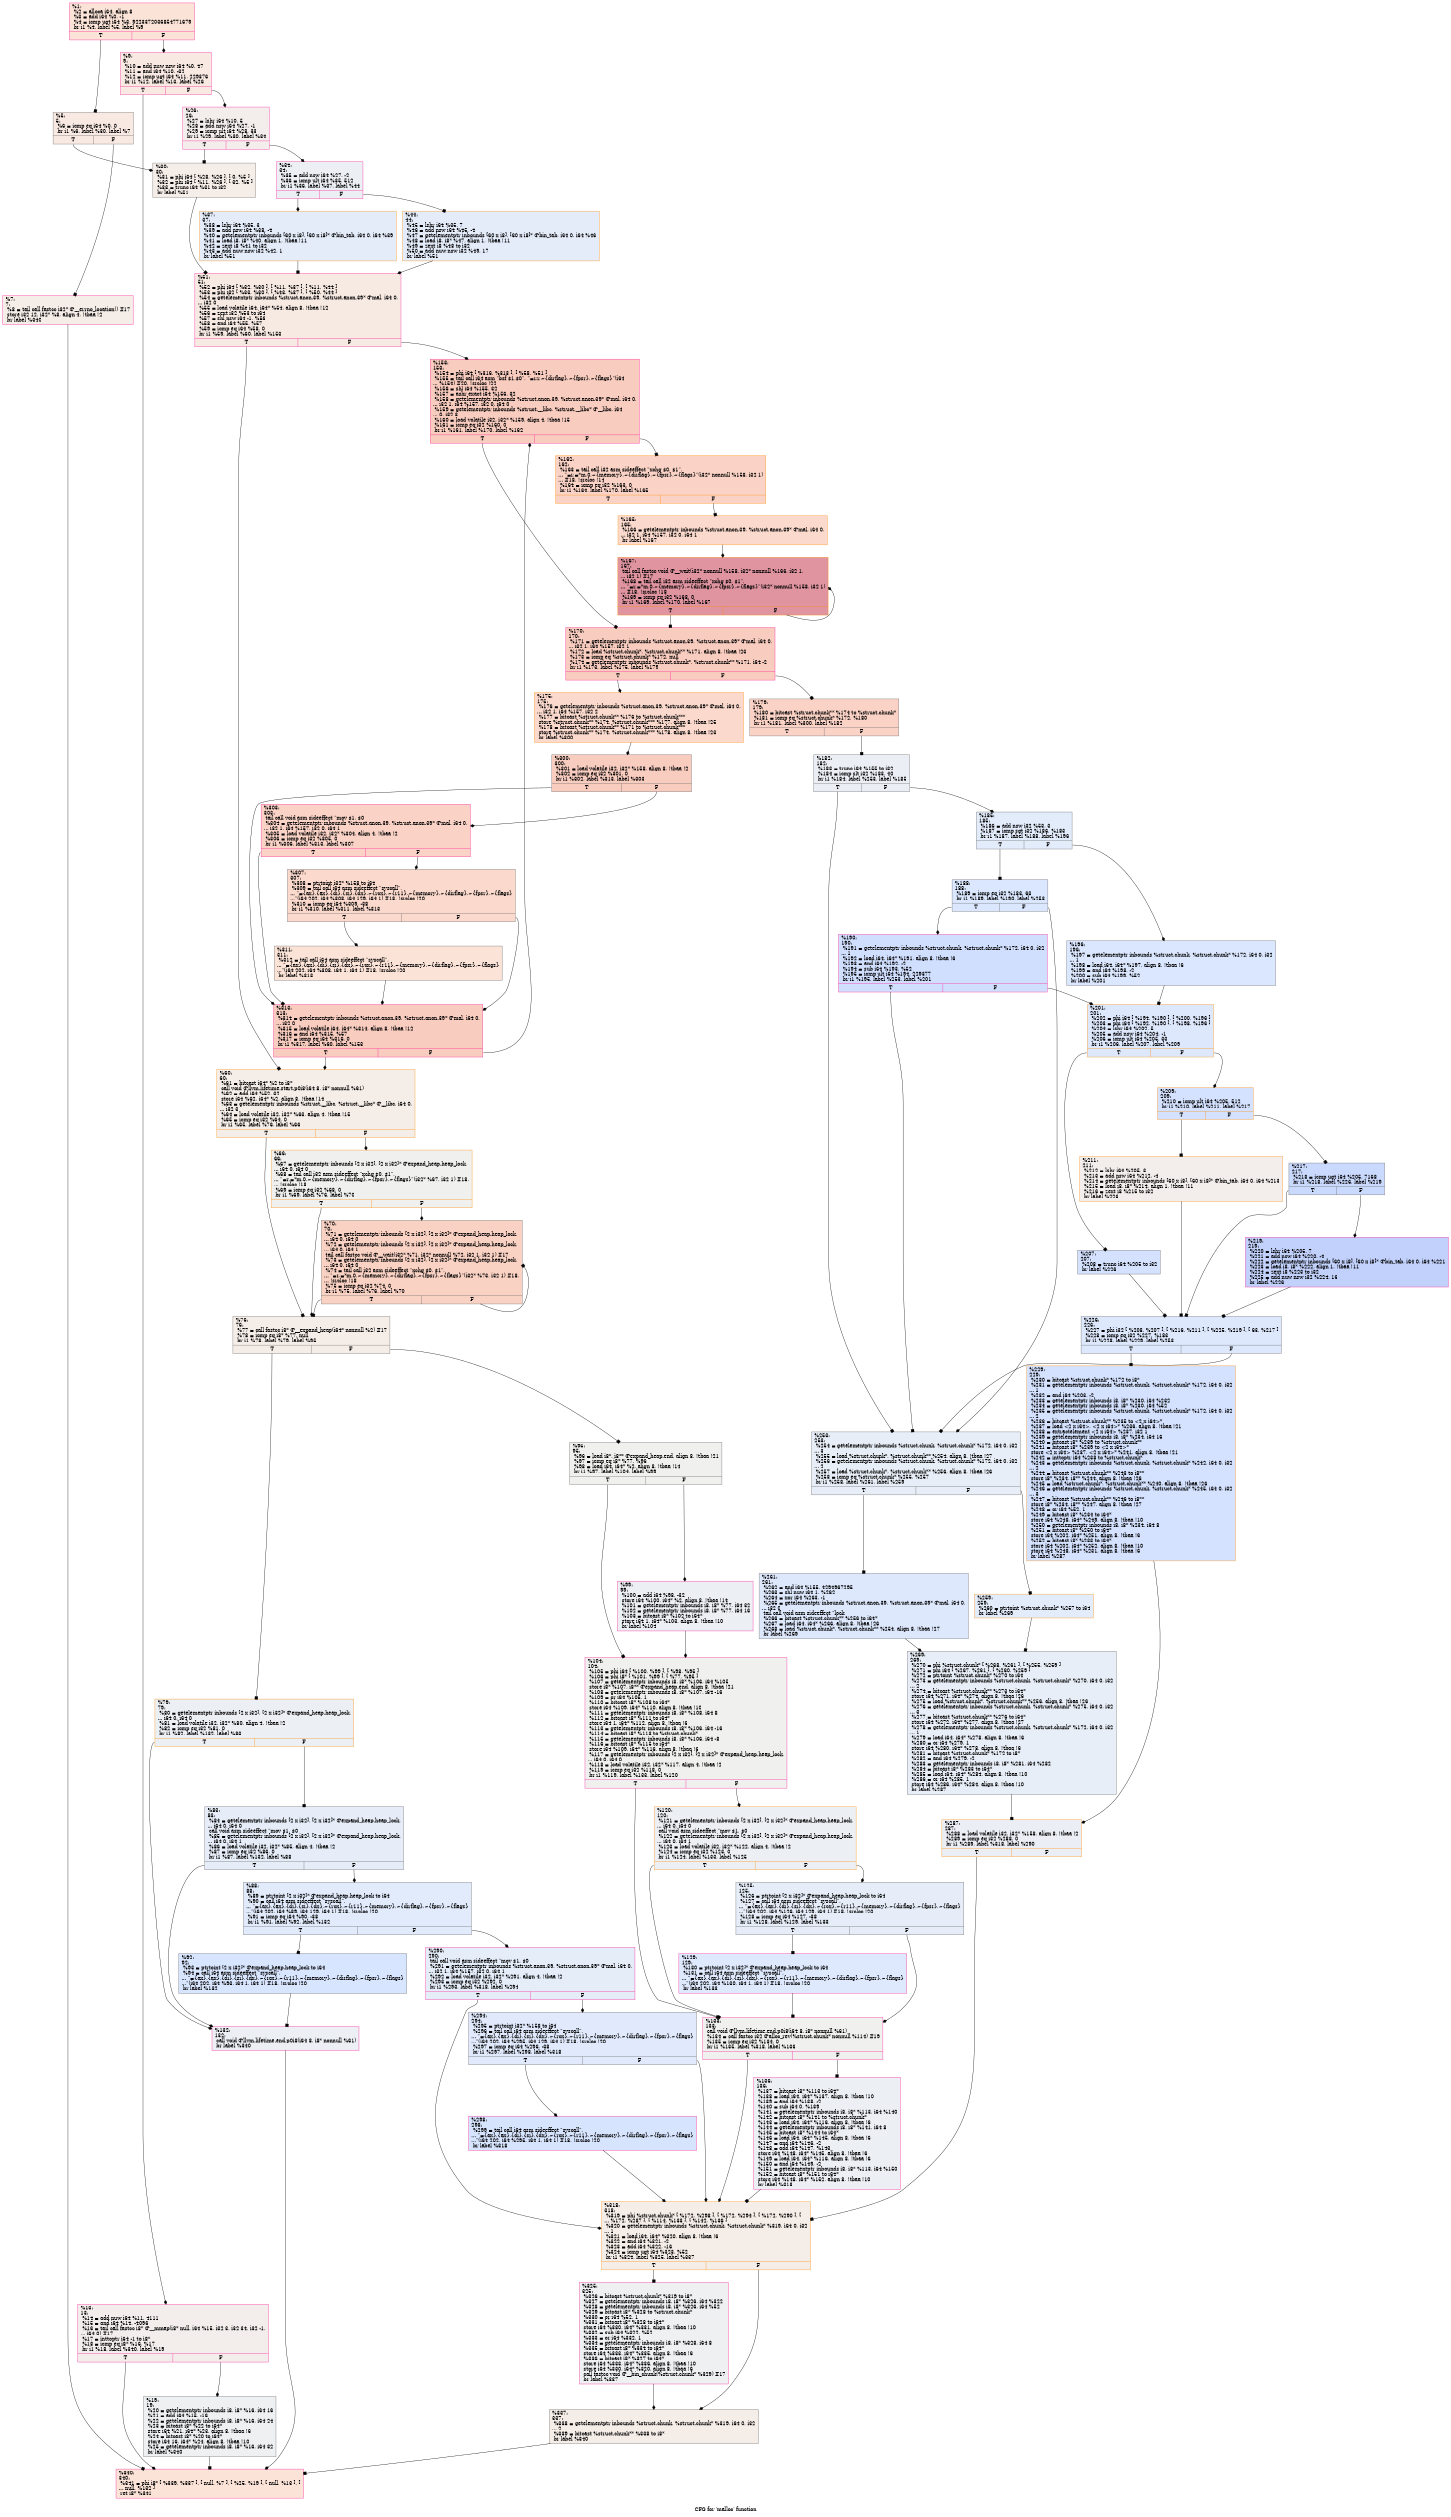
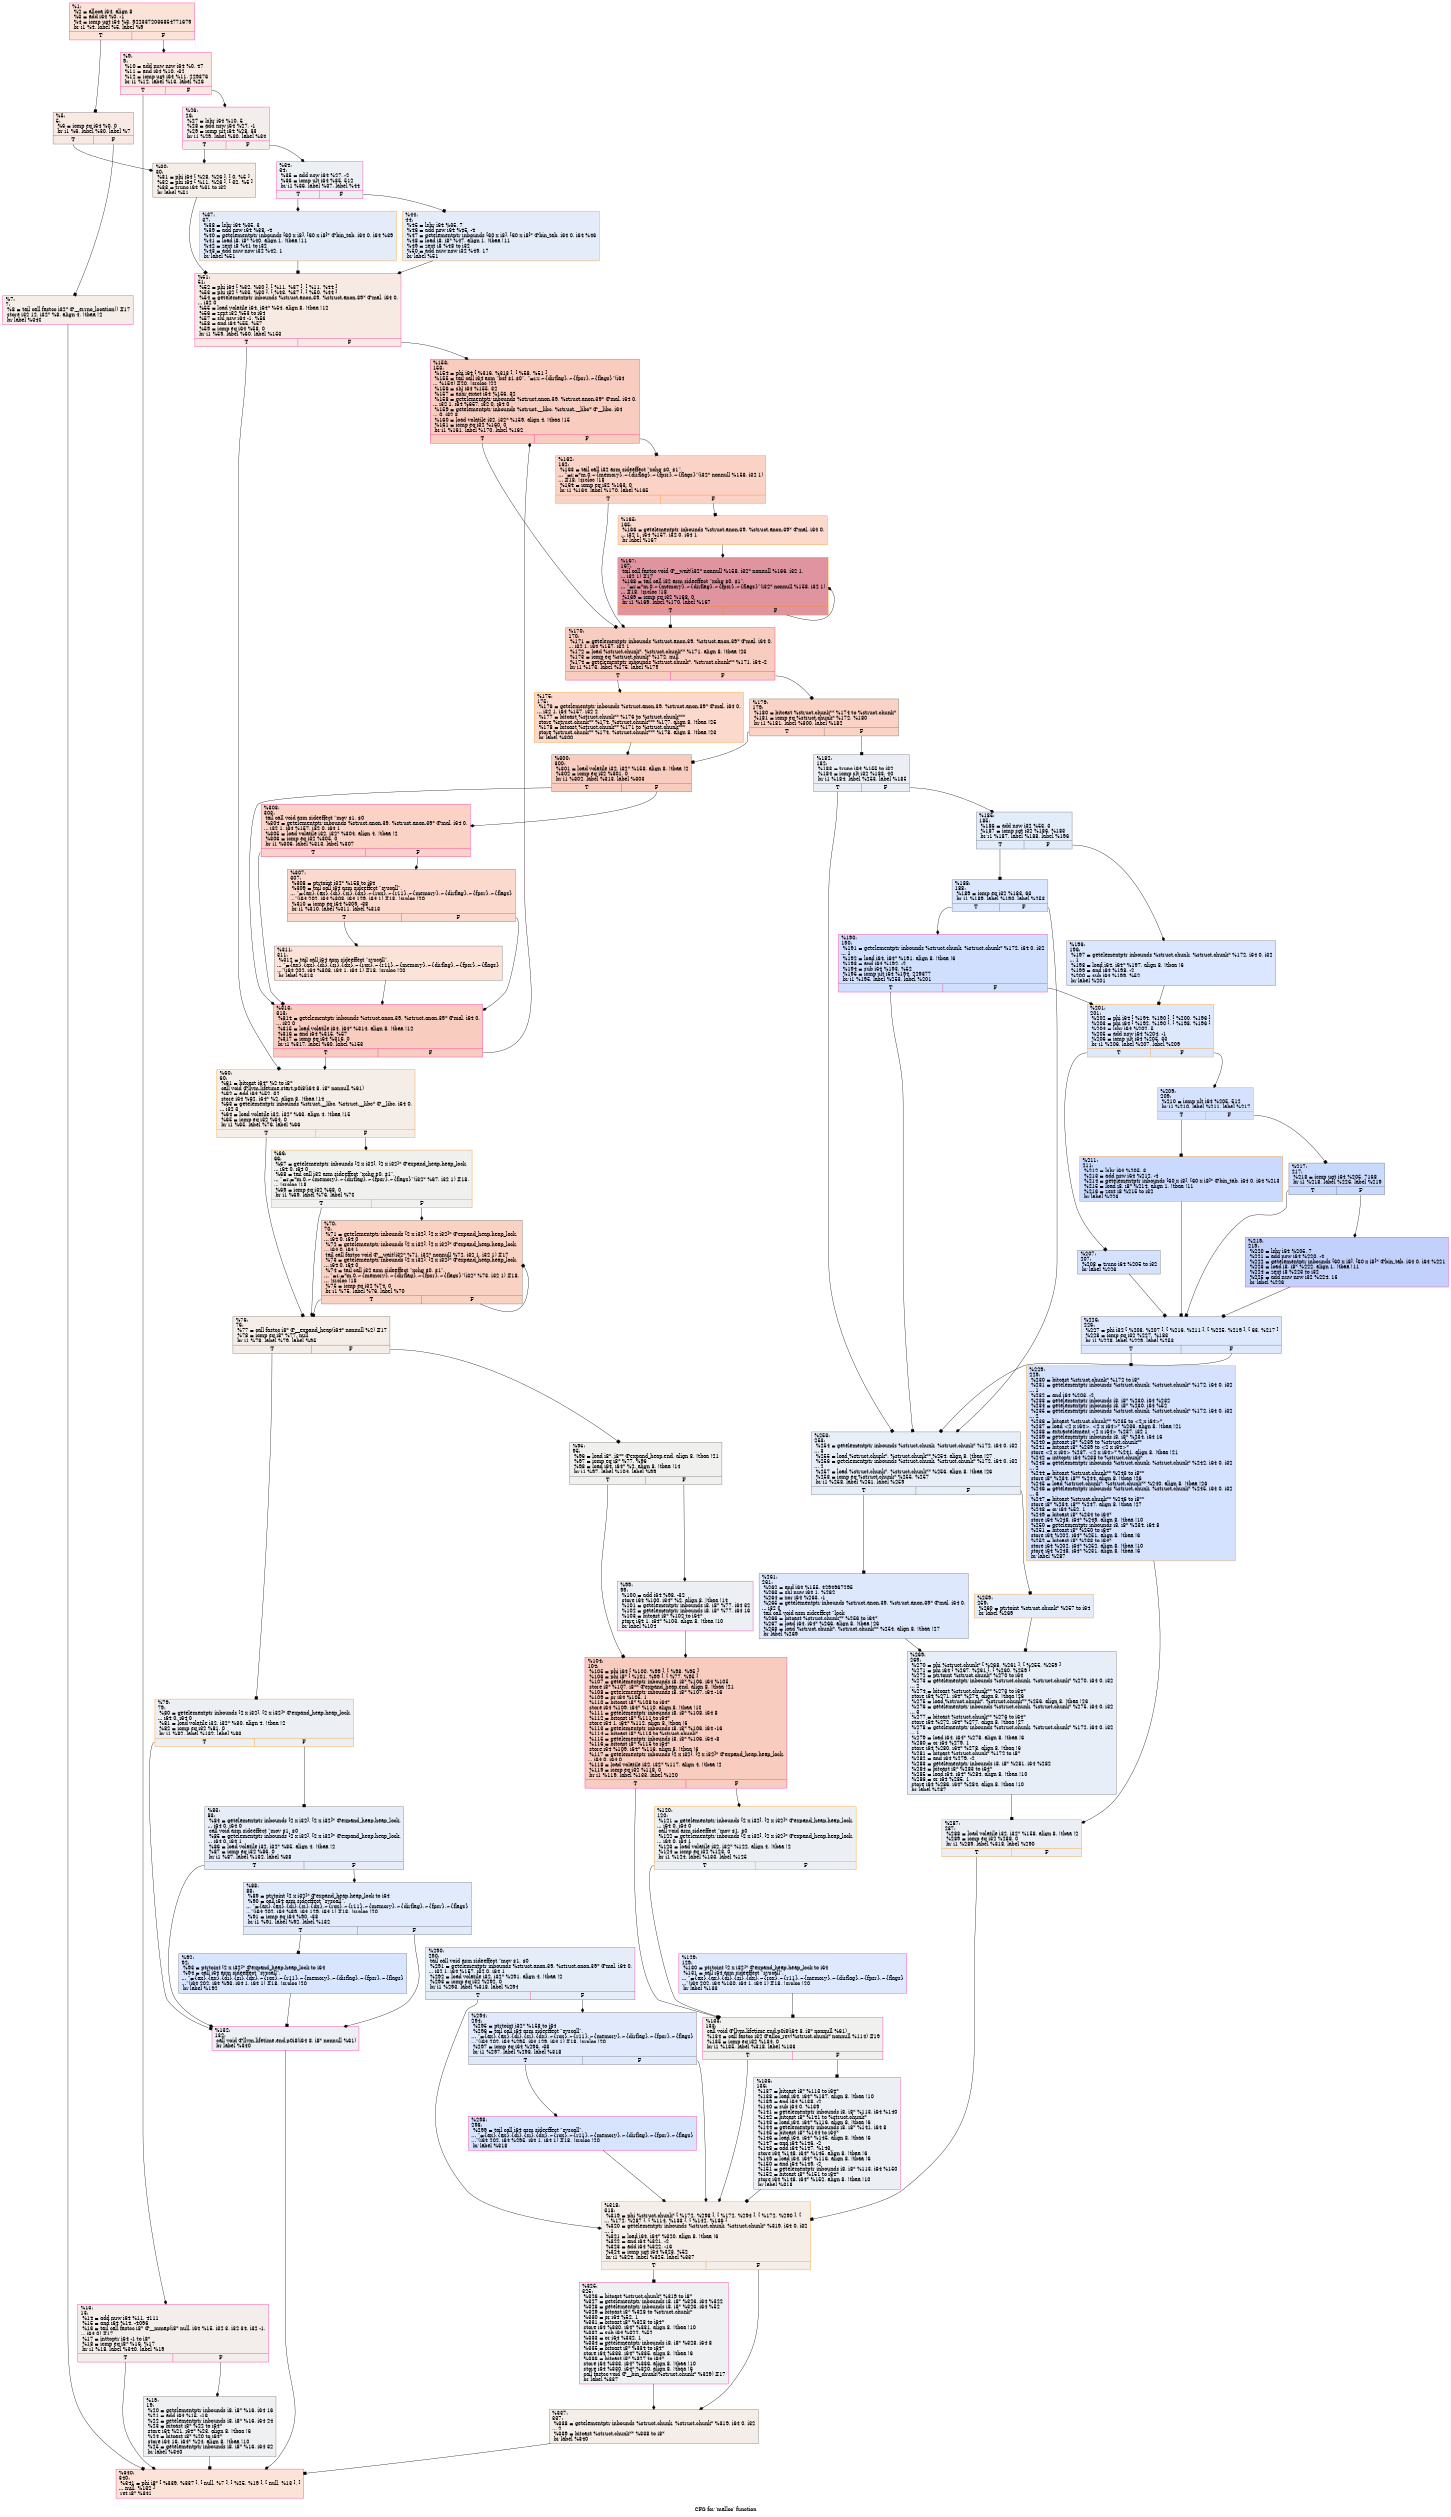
edge "%26:" -> "%30:": arrowhead box -> diamond
node "%153:": text "... i32 1, i64 %157, i32 0, i64 0" -> "... i32 1, i64 %657, i32 0, i64 0"
node "%162:": text "... #18, !srcloc !14" -> "... #18, !srcloc !18"
edge "%162:" -> "%170:": added
edge "%179:" -> "%300:": added
node "%211:": fillcolor #e3d9d370 -> #88abfd70
node "%104:": fillcolor #dedcdb70 -> #f08b6e70
edge "%79:" -> "%132:": arrowhead diamond -> box
node "%125:": removed
edge "%88:" -> "%290:": now "%88:" -> "%132:"
node "%92:": text "br label %132" -> "br label %192"
